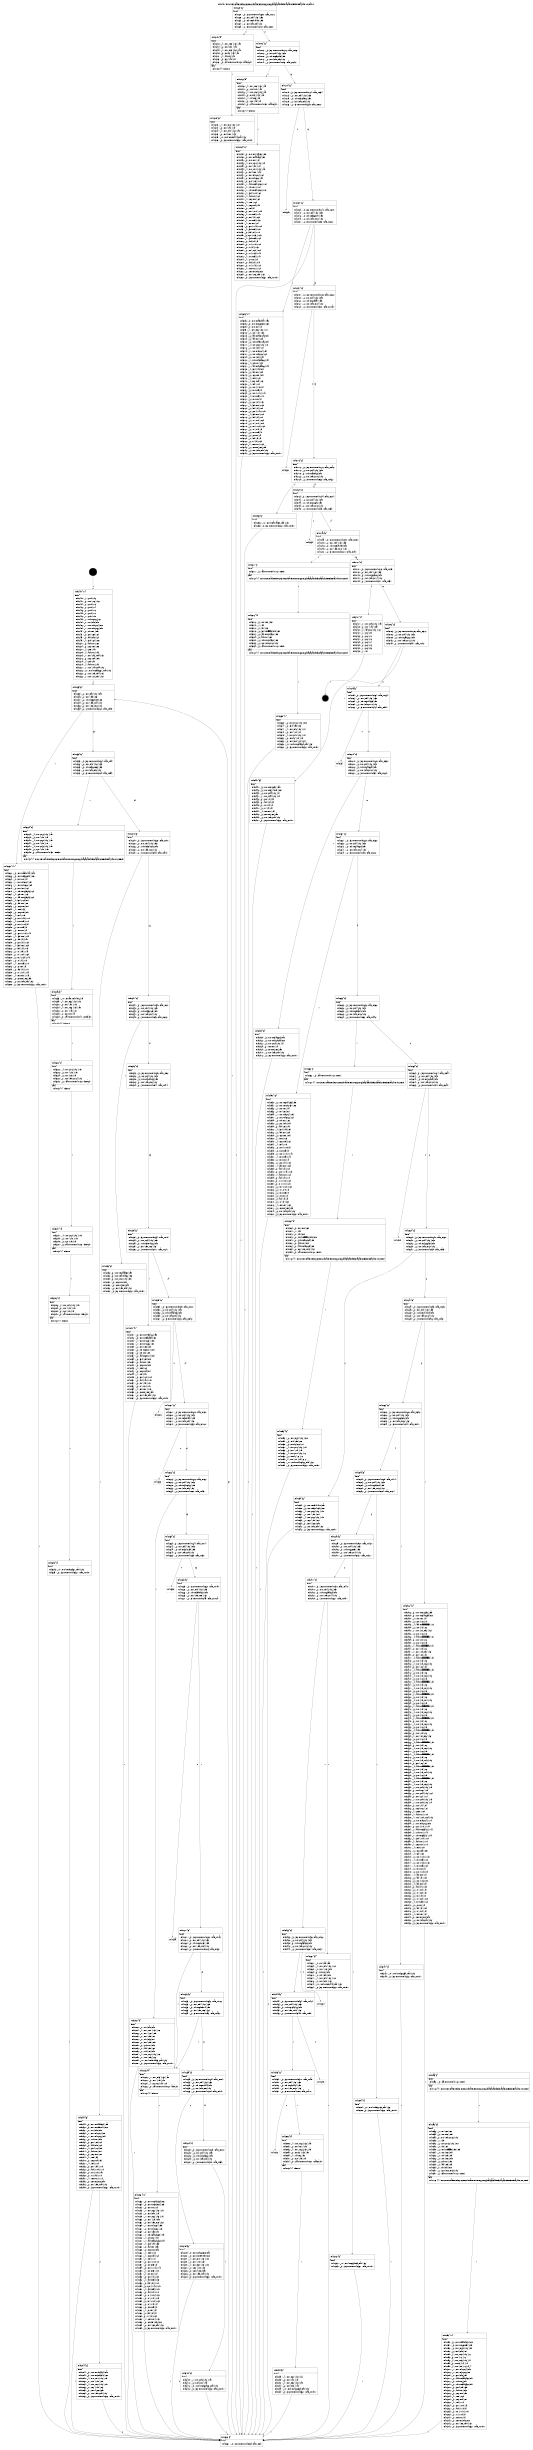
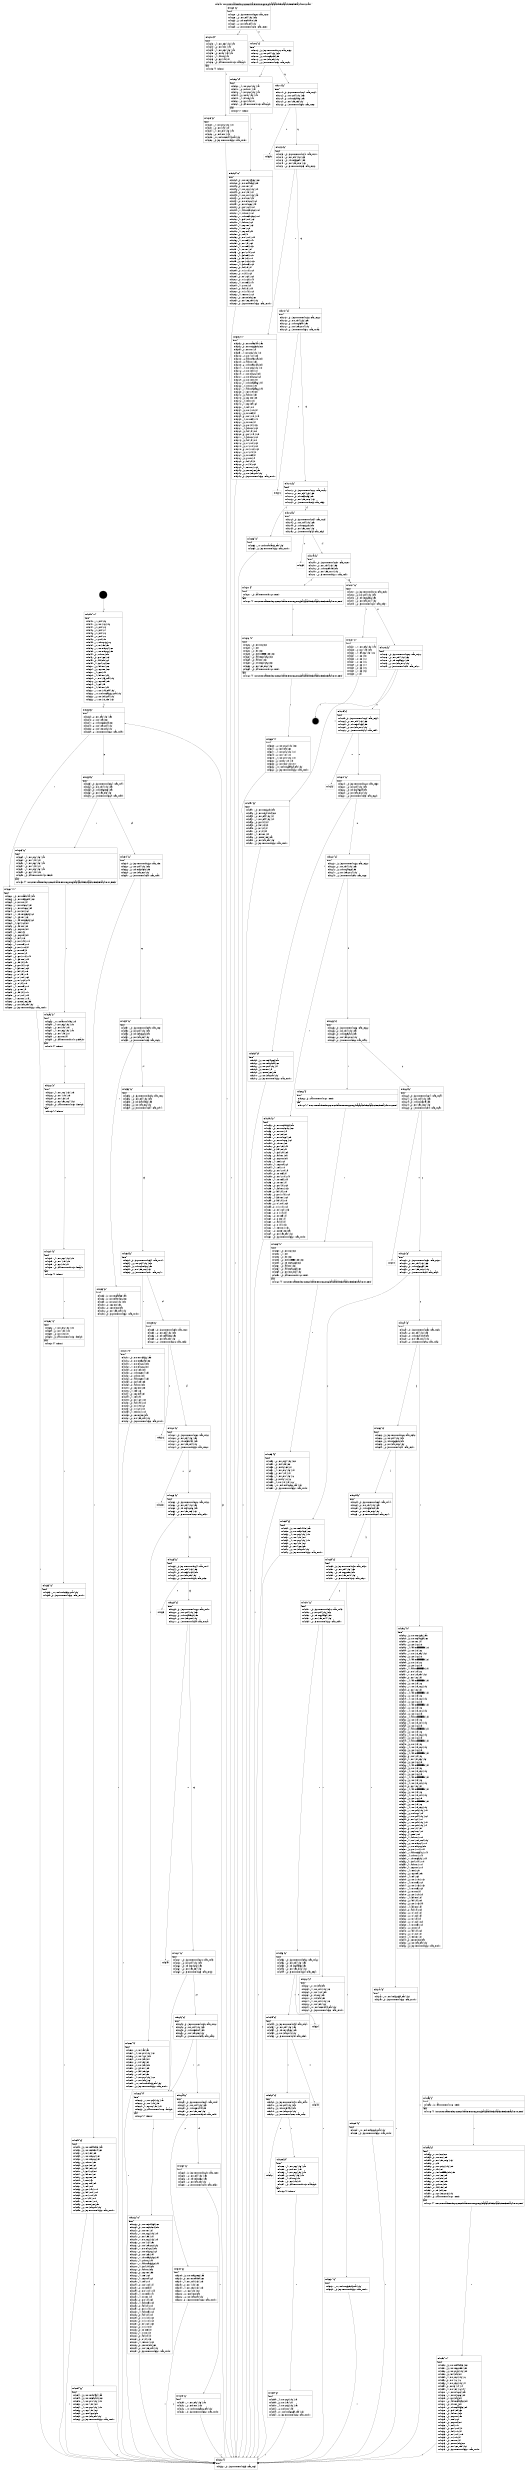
edge "0x40273b [28]" -> "0x403581 [5]": now "0x402d89 [172]" -> "0x403581 [5]"
edge "0x40265b [28]" -> "0x402677 [28]": label " 1" -> " 23"
